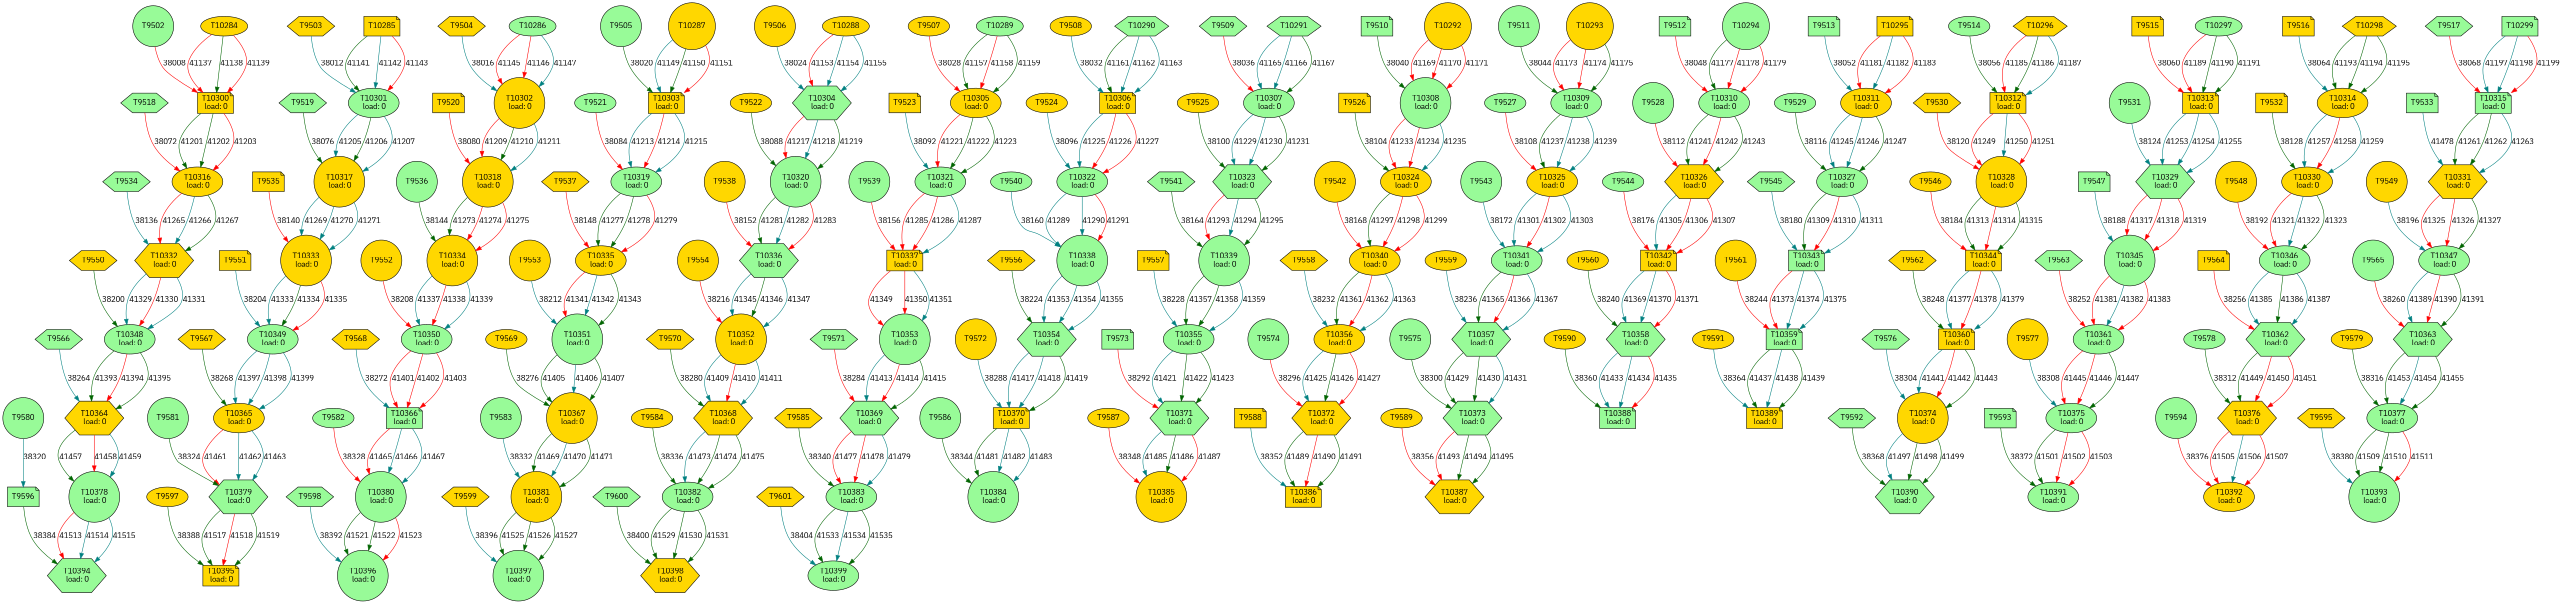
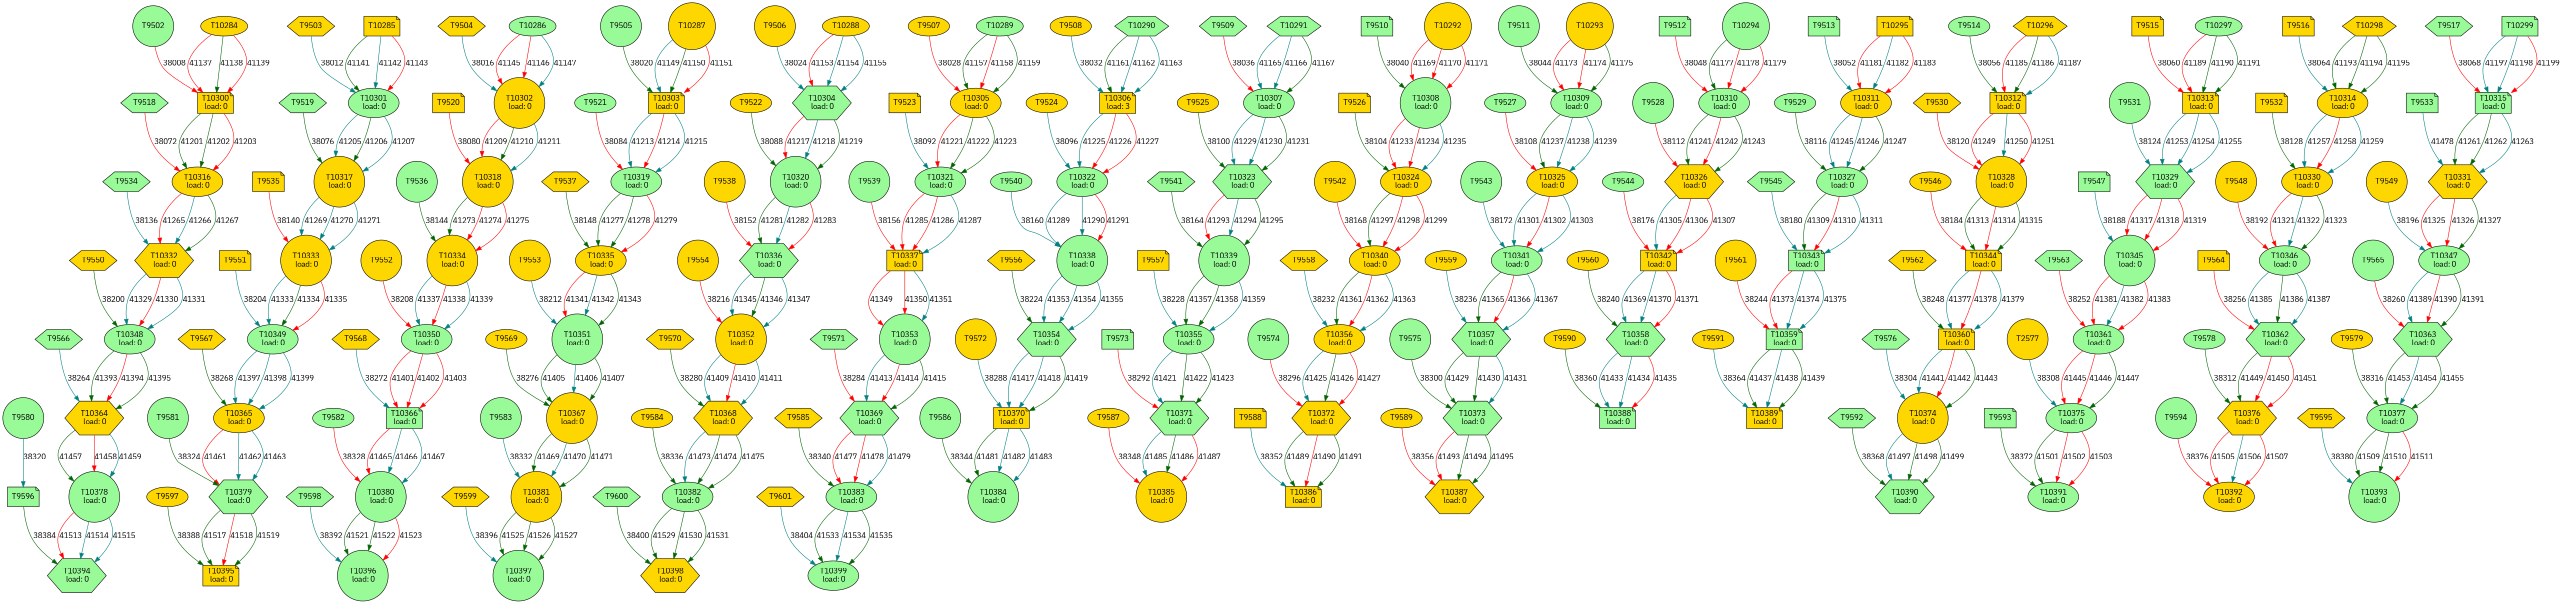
node "T10306 load: 0": label "T10306 load: 0" -> "T10306 load: 3"
edge "T9537" -> "T10335 load: 0": color red -> darkgreen
node "T9577": label "T9577" -> "T2577"
